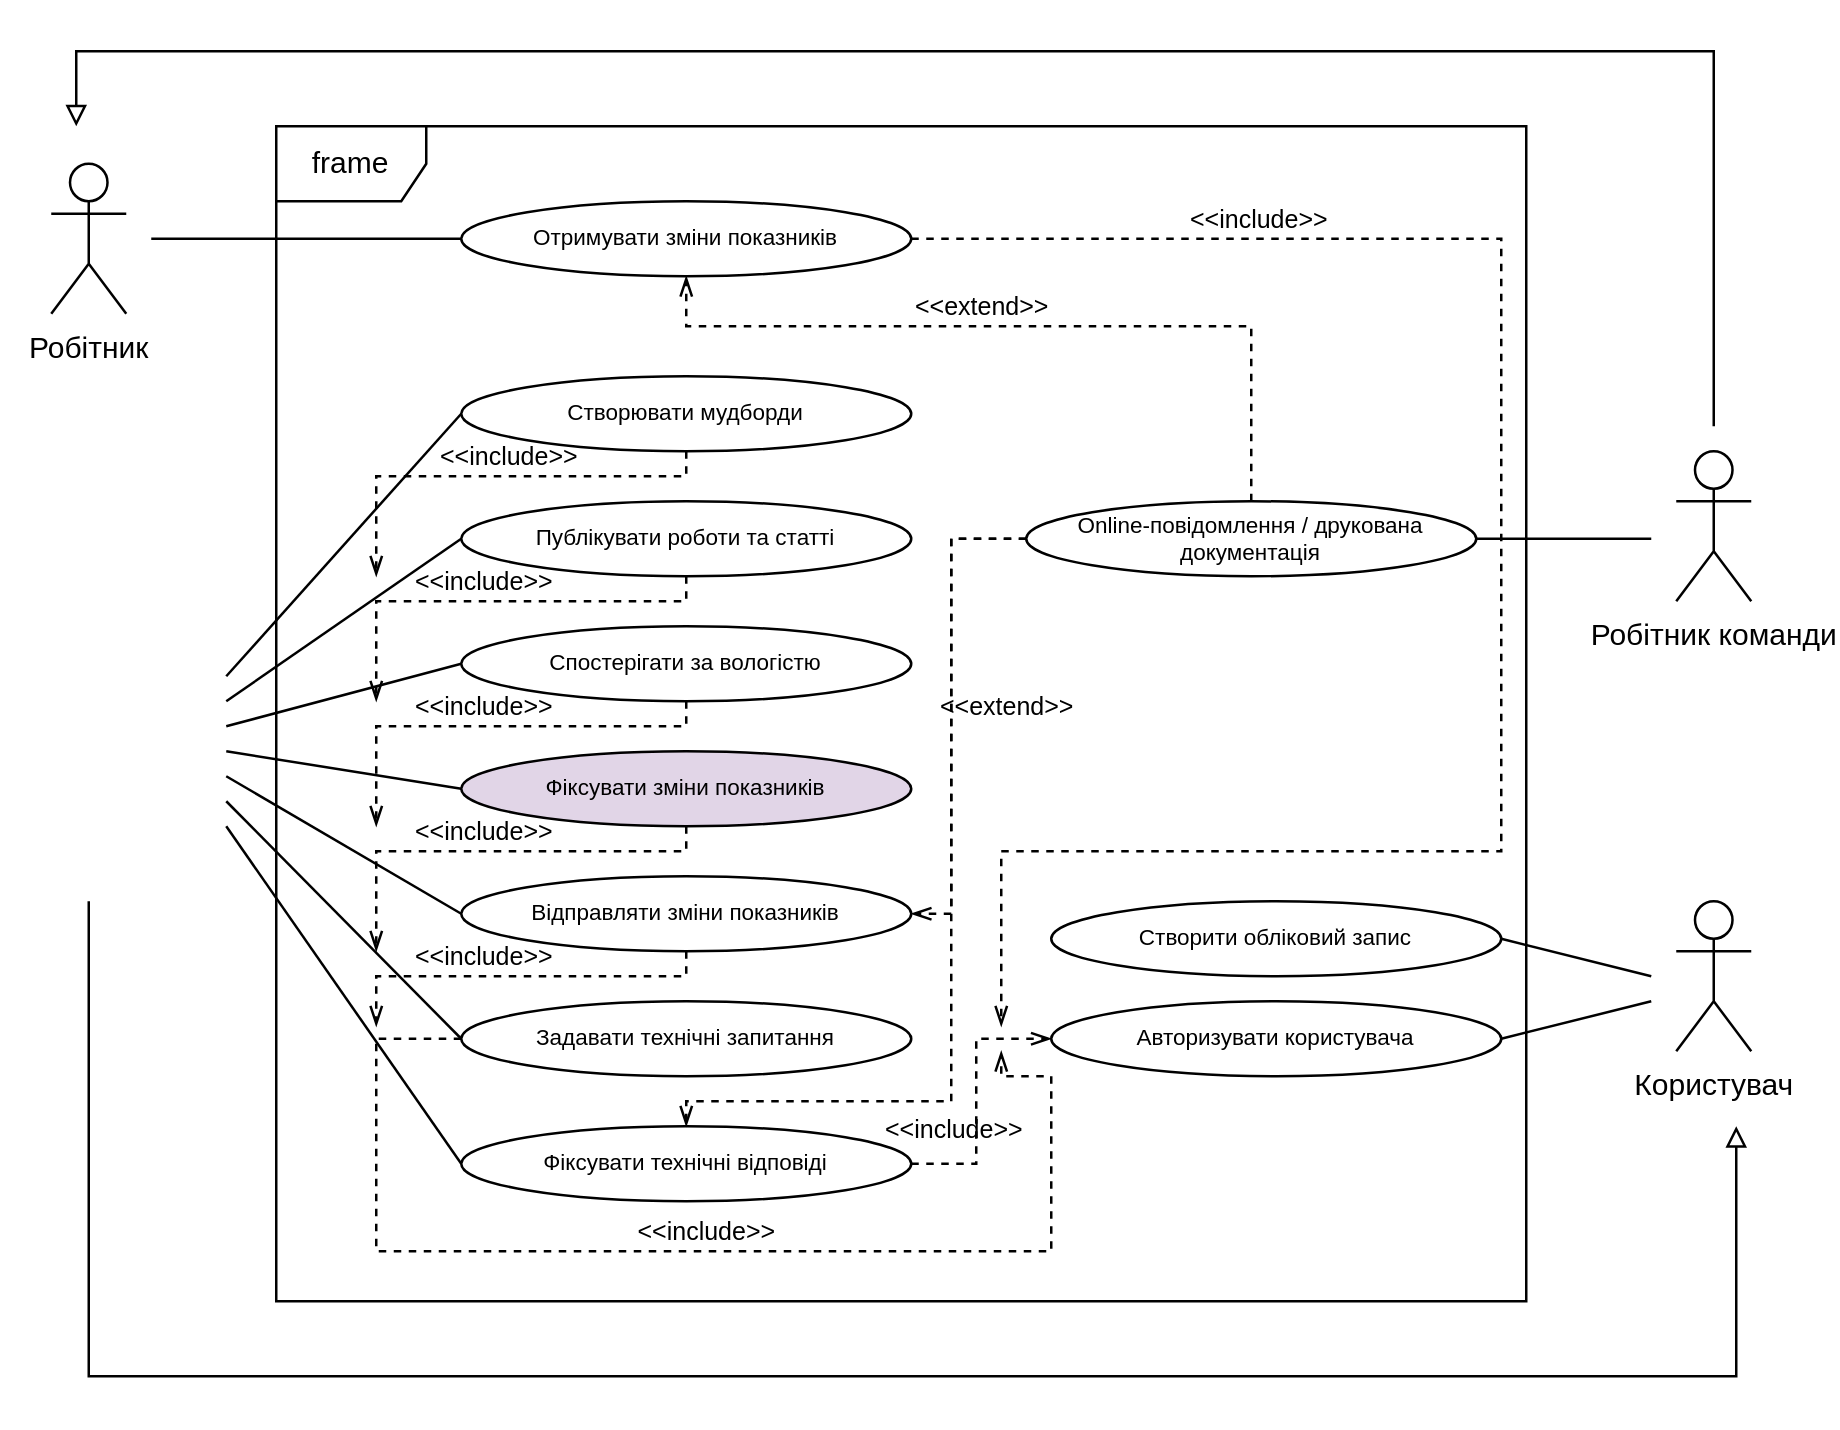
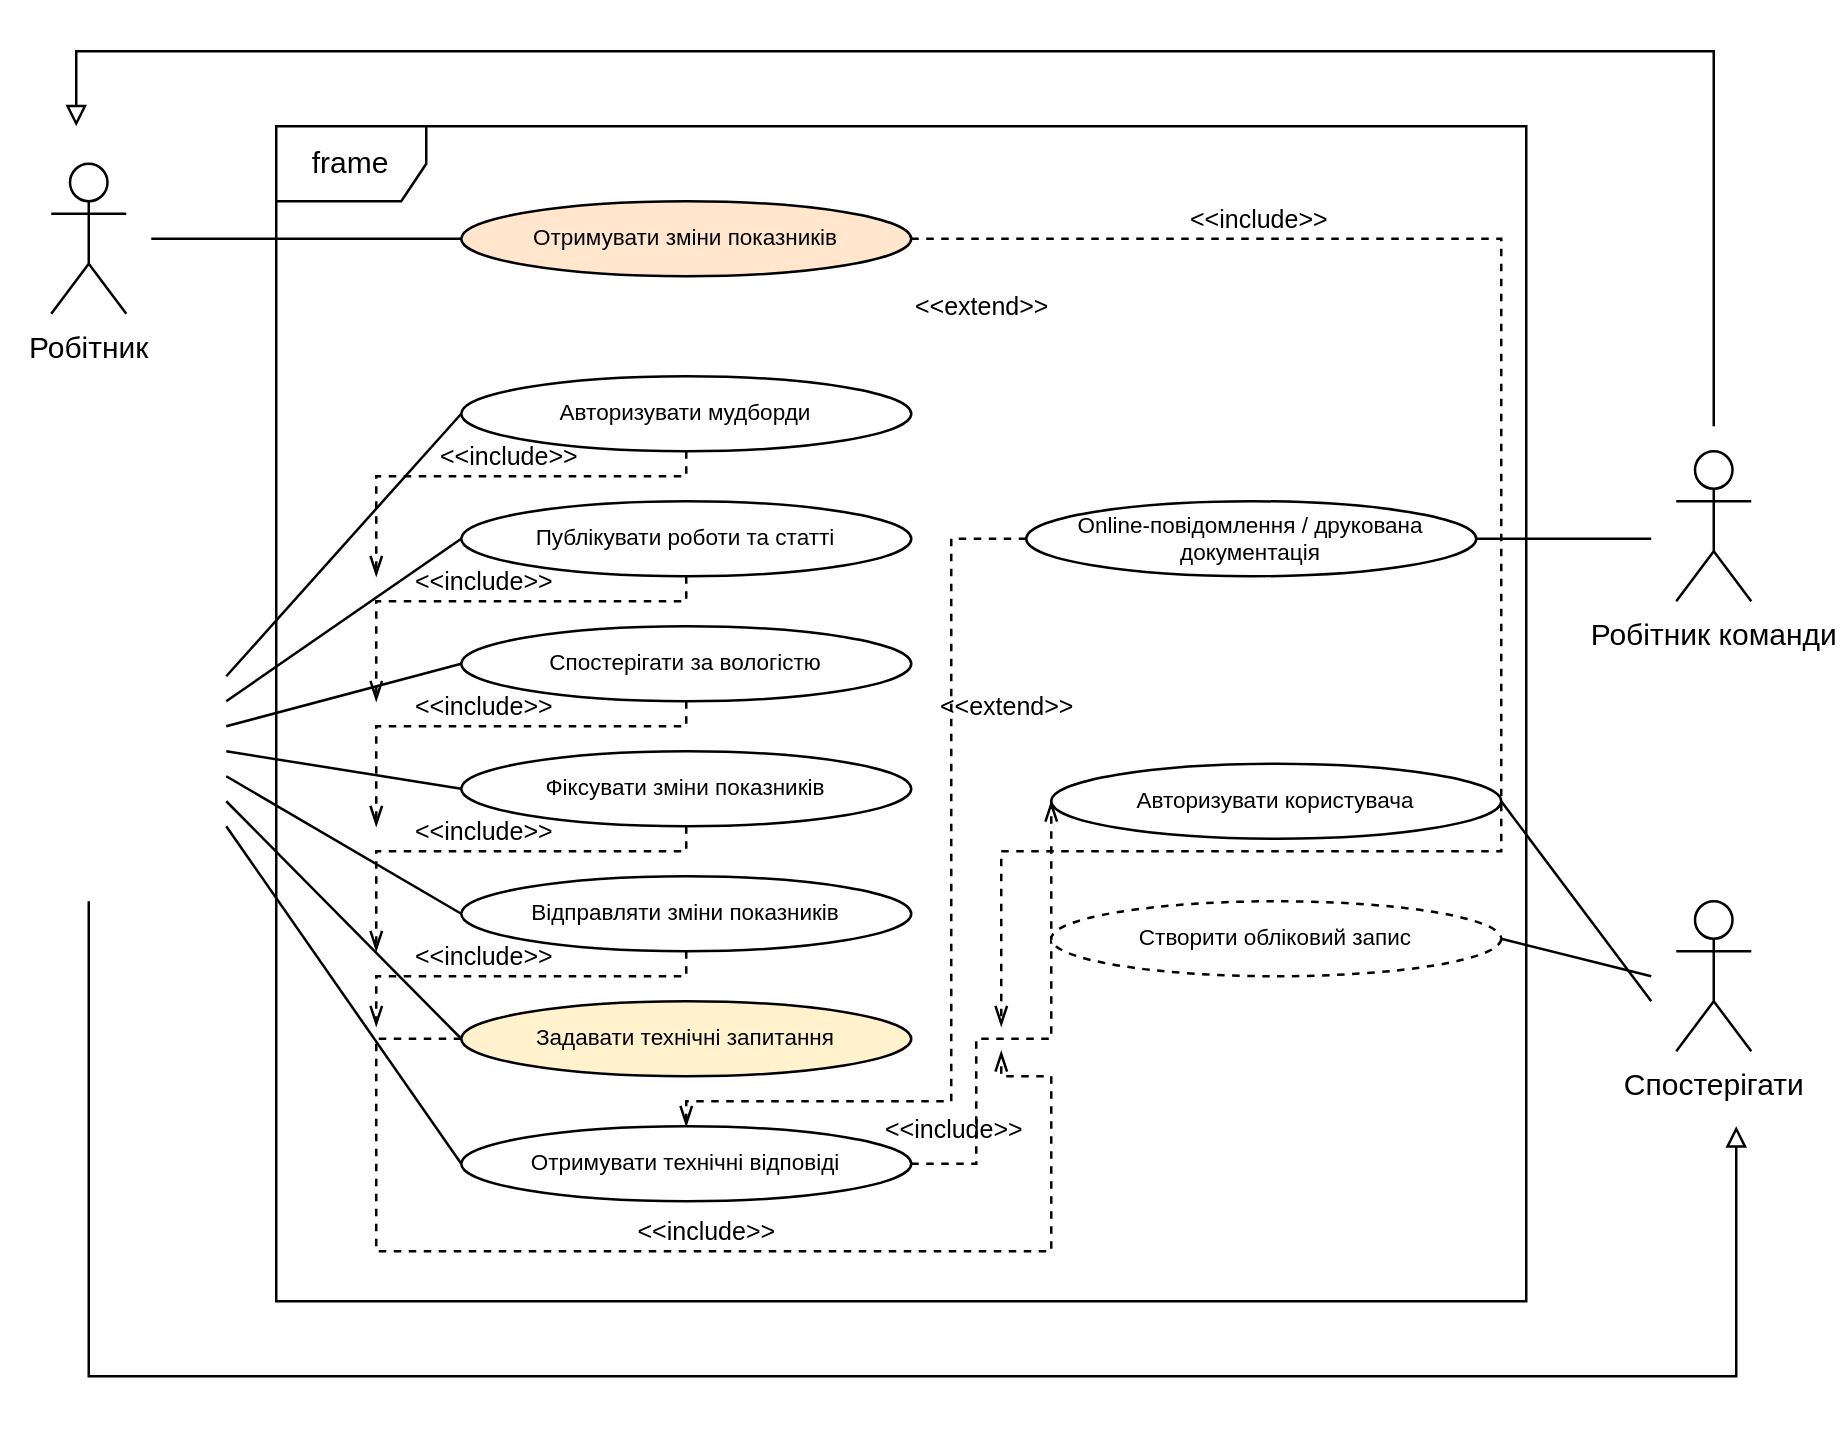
node "Отримувати зміни показників": fillcolor #ffffff -> #ffe6cc
edge "Online-повідомлення / друкована документація" -> "Отримувати зміни показників": removed
node "Створювати мудборди": label "Створювати мудборди" -> "Авторизувати мудборди"
node "Фіксувати зміни показників": fillcolor #e1d5e7 -> #ffffff
edge "Online-повідомлення / друкована документація" -> "Відправляти зміни показників": removed
node "Створити обліковий запис": style solid -> dashed
node "Задавати технічні запитання": fillcolor #ffffff -> #fff2cc
node "Авторизувати користувача": moved (1276, 1039) -> (1276, 801)
node "Користувач": label "Користувач" -> "Спостерігати"
node "Фіксувати технічні відповіді": label "Фіксувати технічні відповіді" -> "Отримувати технічні відповіді"
